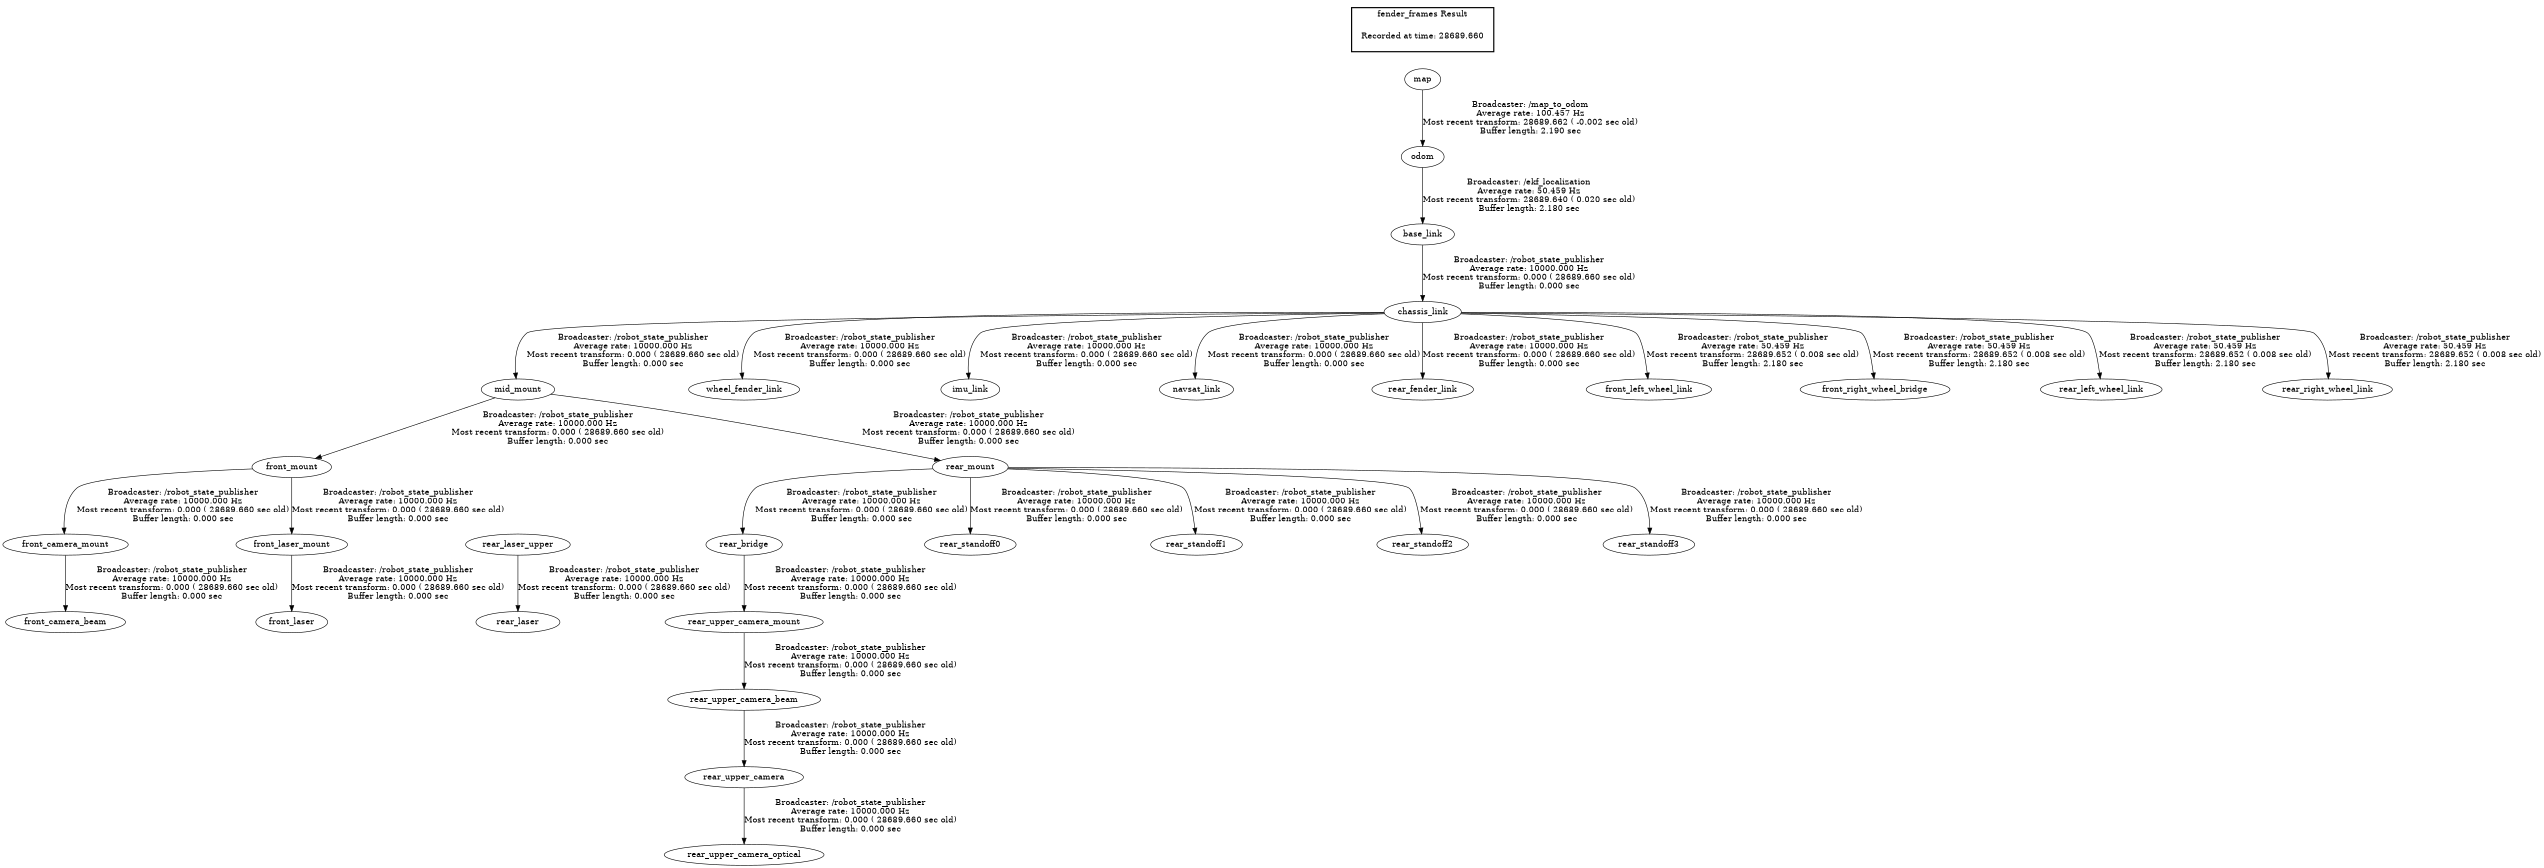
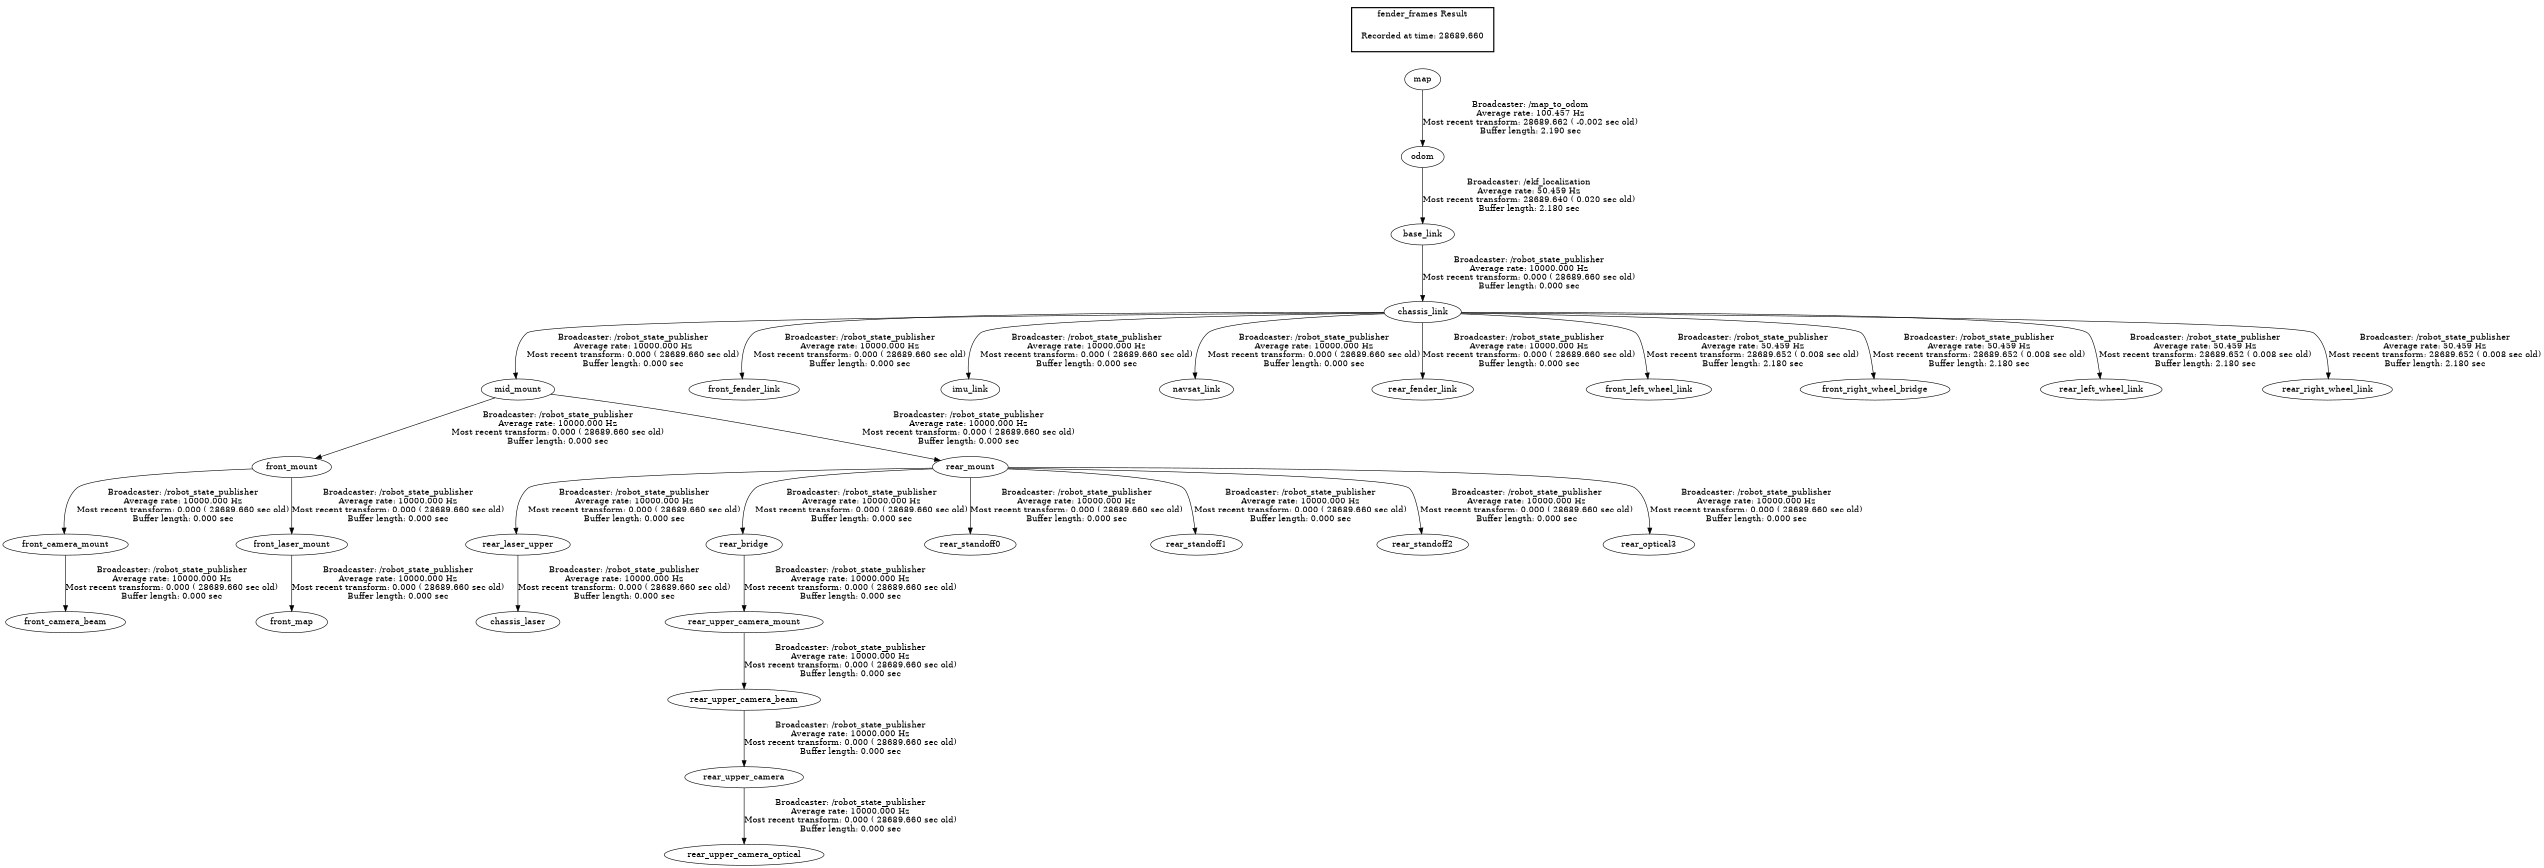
node "wheel_fender_link": label "wheel_fender_link" -> "front_fender_link"
edge "rear_mount" -> "rear_laser_upper": added, label "Broadcaster: /robot_state_publisher Average rate: 10000.000 Hz Most recent transform: 0.000 ( 28689.660 sec old) Buffer length: 0.000 sec"
node "rear_standoff3": label "rear_standoff3" -> "rear_optical3"
node "front_laser": label "front_laser" -> "front_map"
node "rear_laser": label "rear_laser" -> "chassis_laser"
